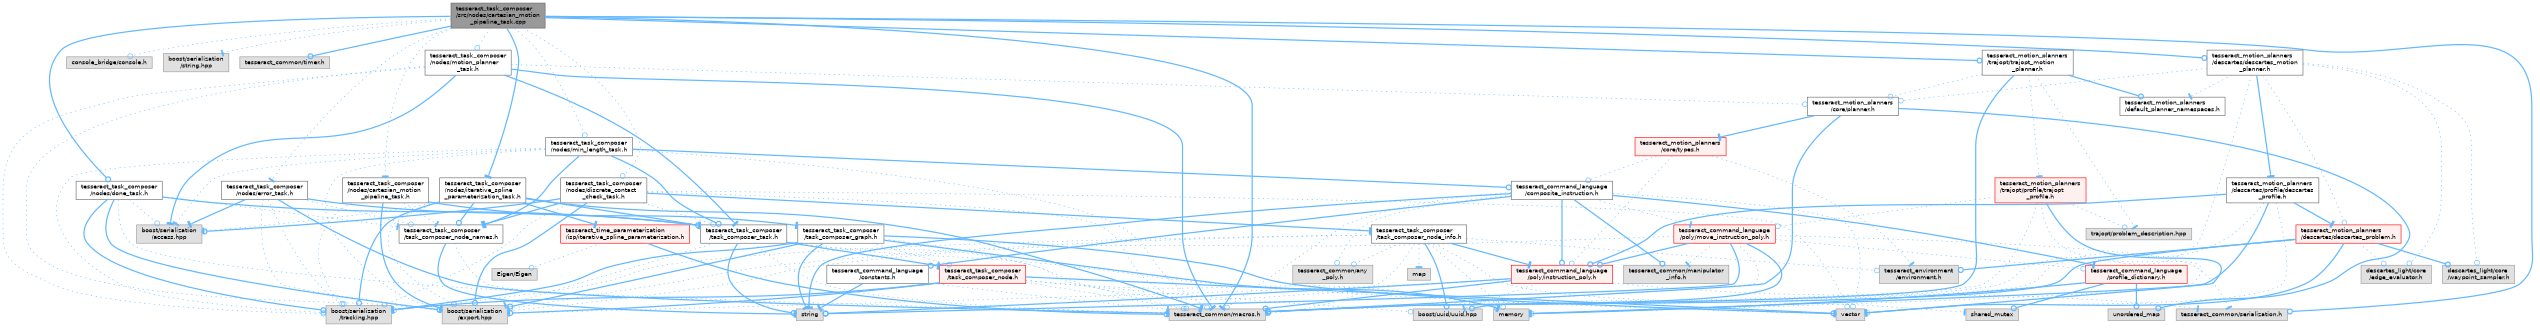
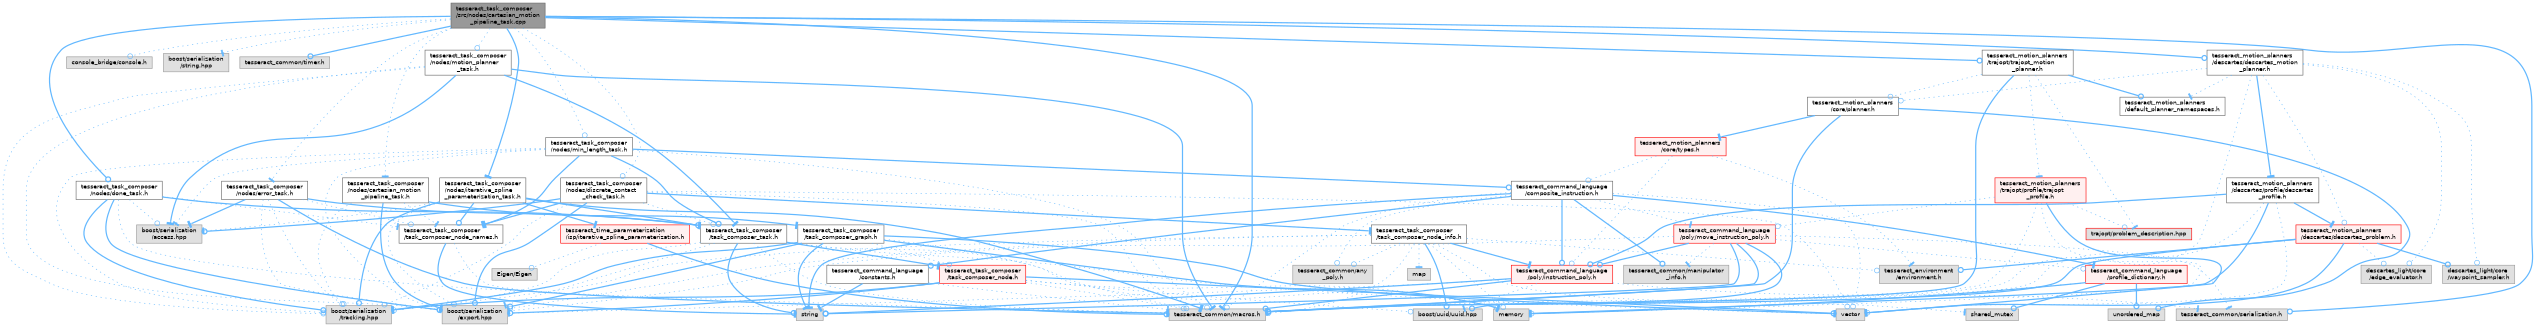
edge "tesseract_task_composer /nodes/motion_planner _task.h" -> "tesseract_motion_planners /core/planner.h": removed
node "trajopt/problem_description.hpp": color grey60 -> red
edge "tesseract_task_composer /task_composer_task.h" -> "boost/serialization /tracking.hpp": added
edge "tesseract_command_language /poly/move_instruction_poly.h" -> "tesseract_common/macros.h": style dotted -> bold
